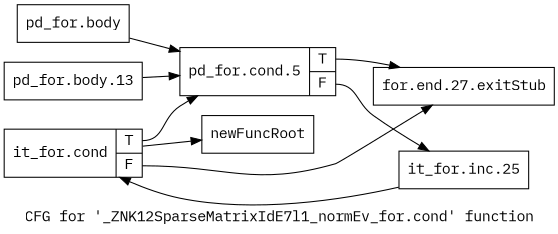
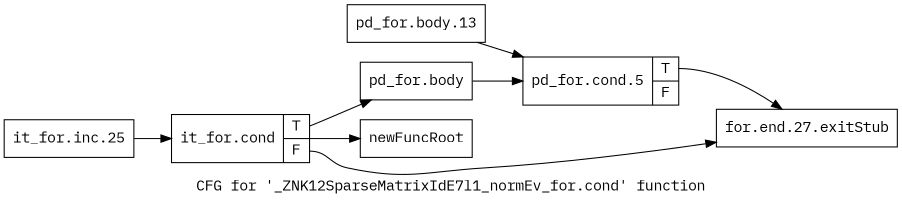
edge "pd_for.cond.5" -> "it_for.inc.25": removed
edge "it_for.cond" -> "pd_for.cond.5": now "it_for.cond" -> "pd_for.body"
